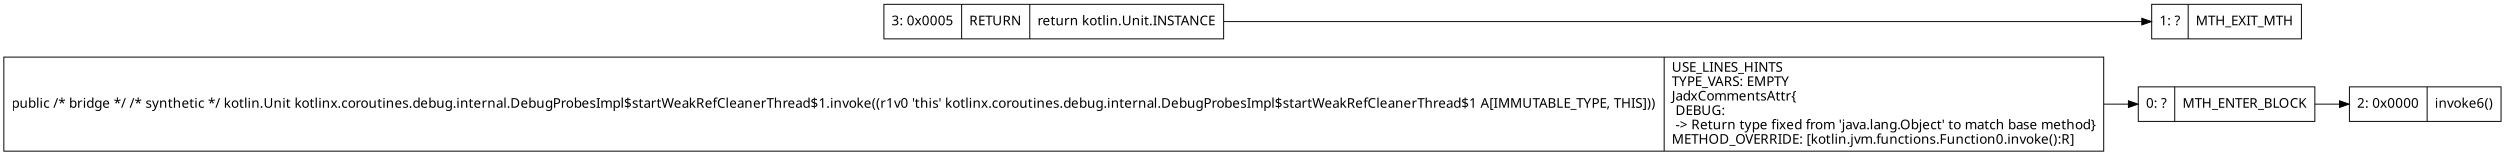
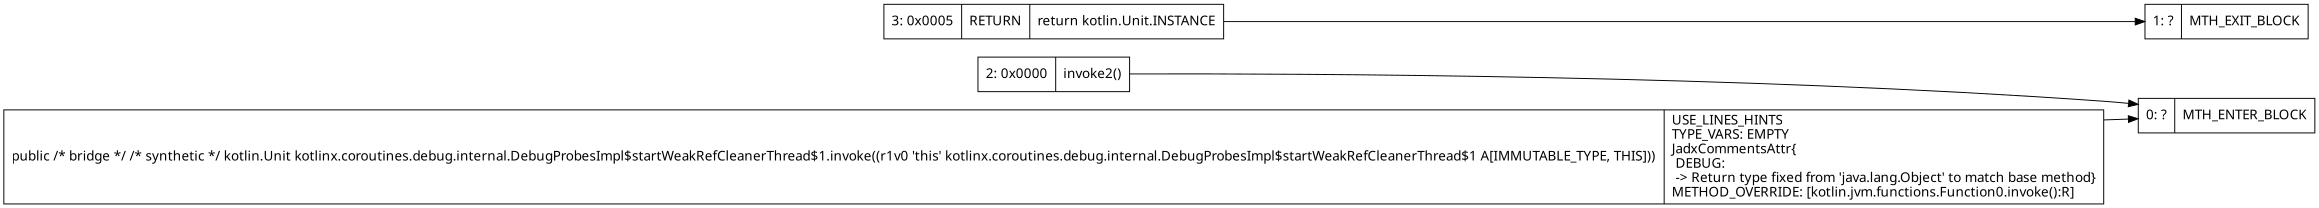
node "1: ?": text "MTH_EXIT_MTH" -> "MTH_EXIT_BLOCK"
edge "0: ?" -> "2: 0x0000": reversed
node "2: 0x0000": text "invoke6()" -> "invoke2()"
